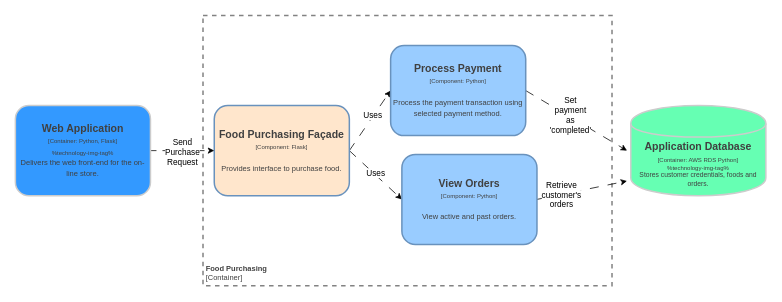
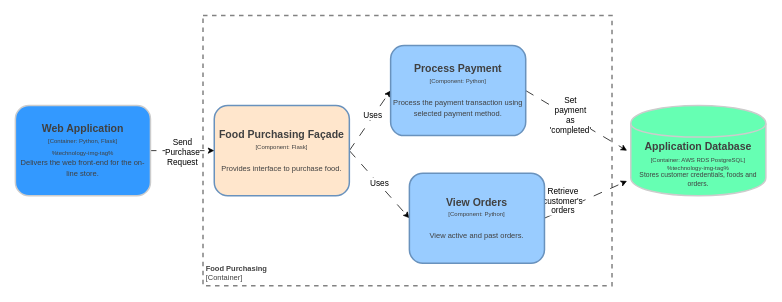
node "Application Database [Container: AWS RDS Python] %technology-img-tag% Stores customer credentials, foods and orders.": label "Application Database [Container: AWS RDS Python] %technology-img-tag% Stores customer credentials, foods and orders." -> "Application Database [Container: AWS RDS PostgreSQL] %technology-img-tag% Stores customer credentials, foods and orders."
node "View Orders [Component: Python] View active and past orders.": moved (469, 199) -> (477, 218)
